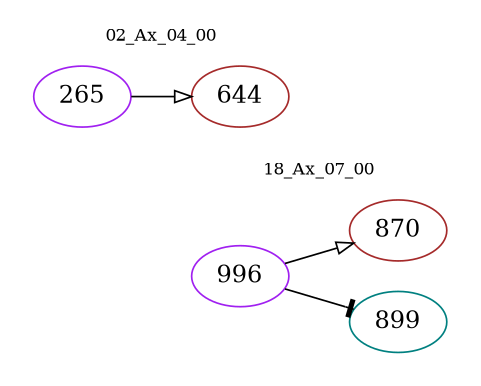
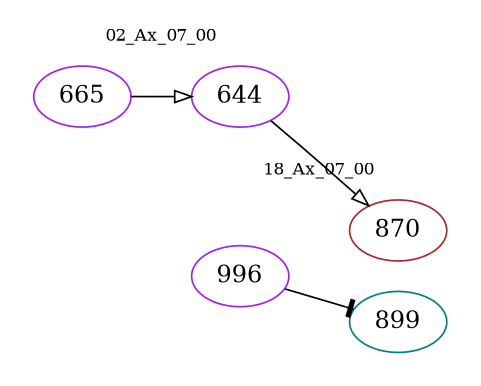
cluster "02_Ax_04_00": label "02_Ax_04_00" -> "02_Ax_07_00"
node "265": label "265" -> "665"
node "644": color brown -> purple
edge "996" -> "870": now "644" -> "870"
